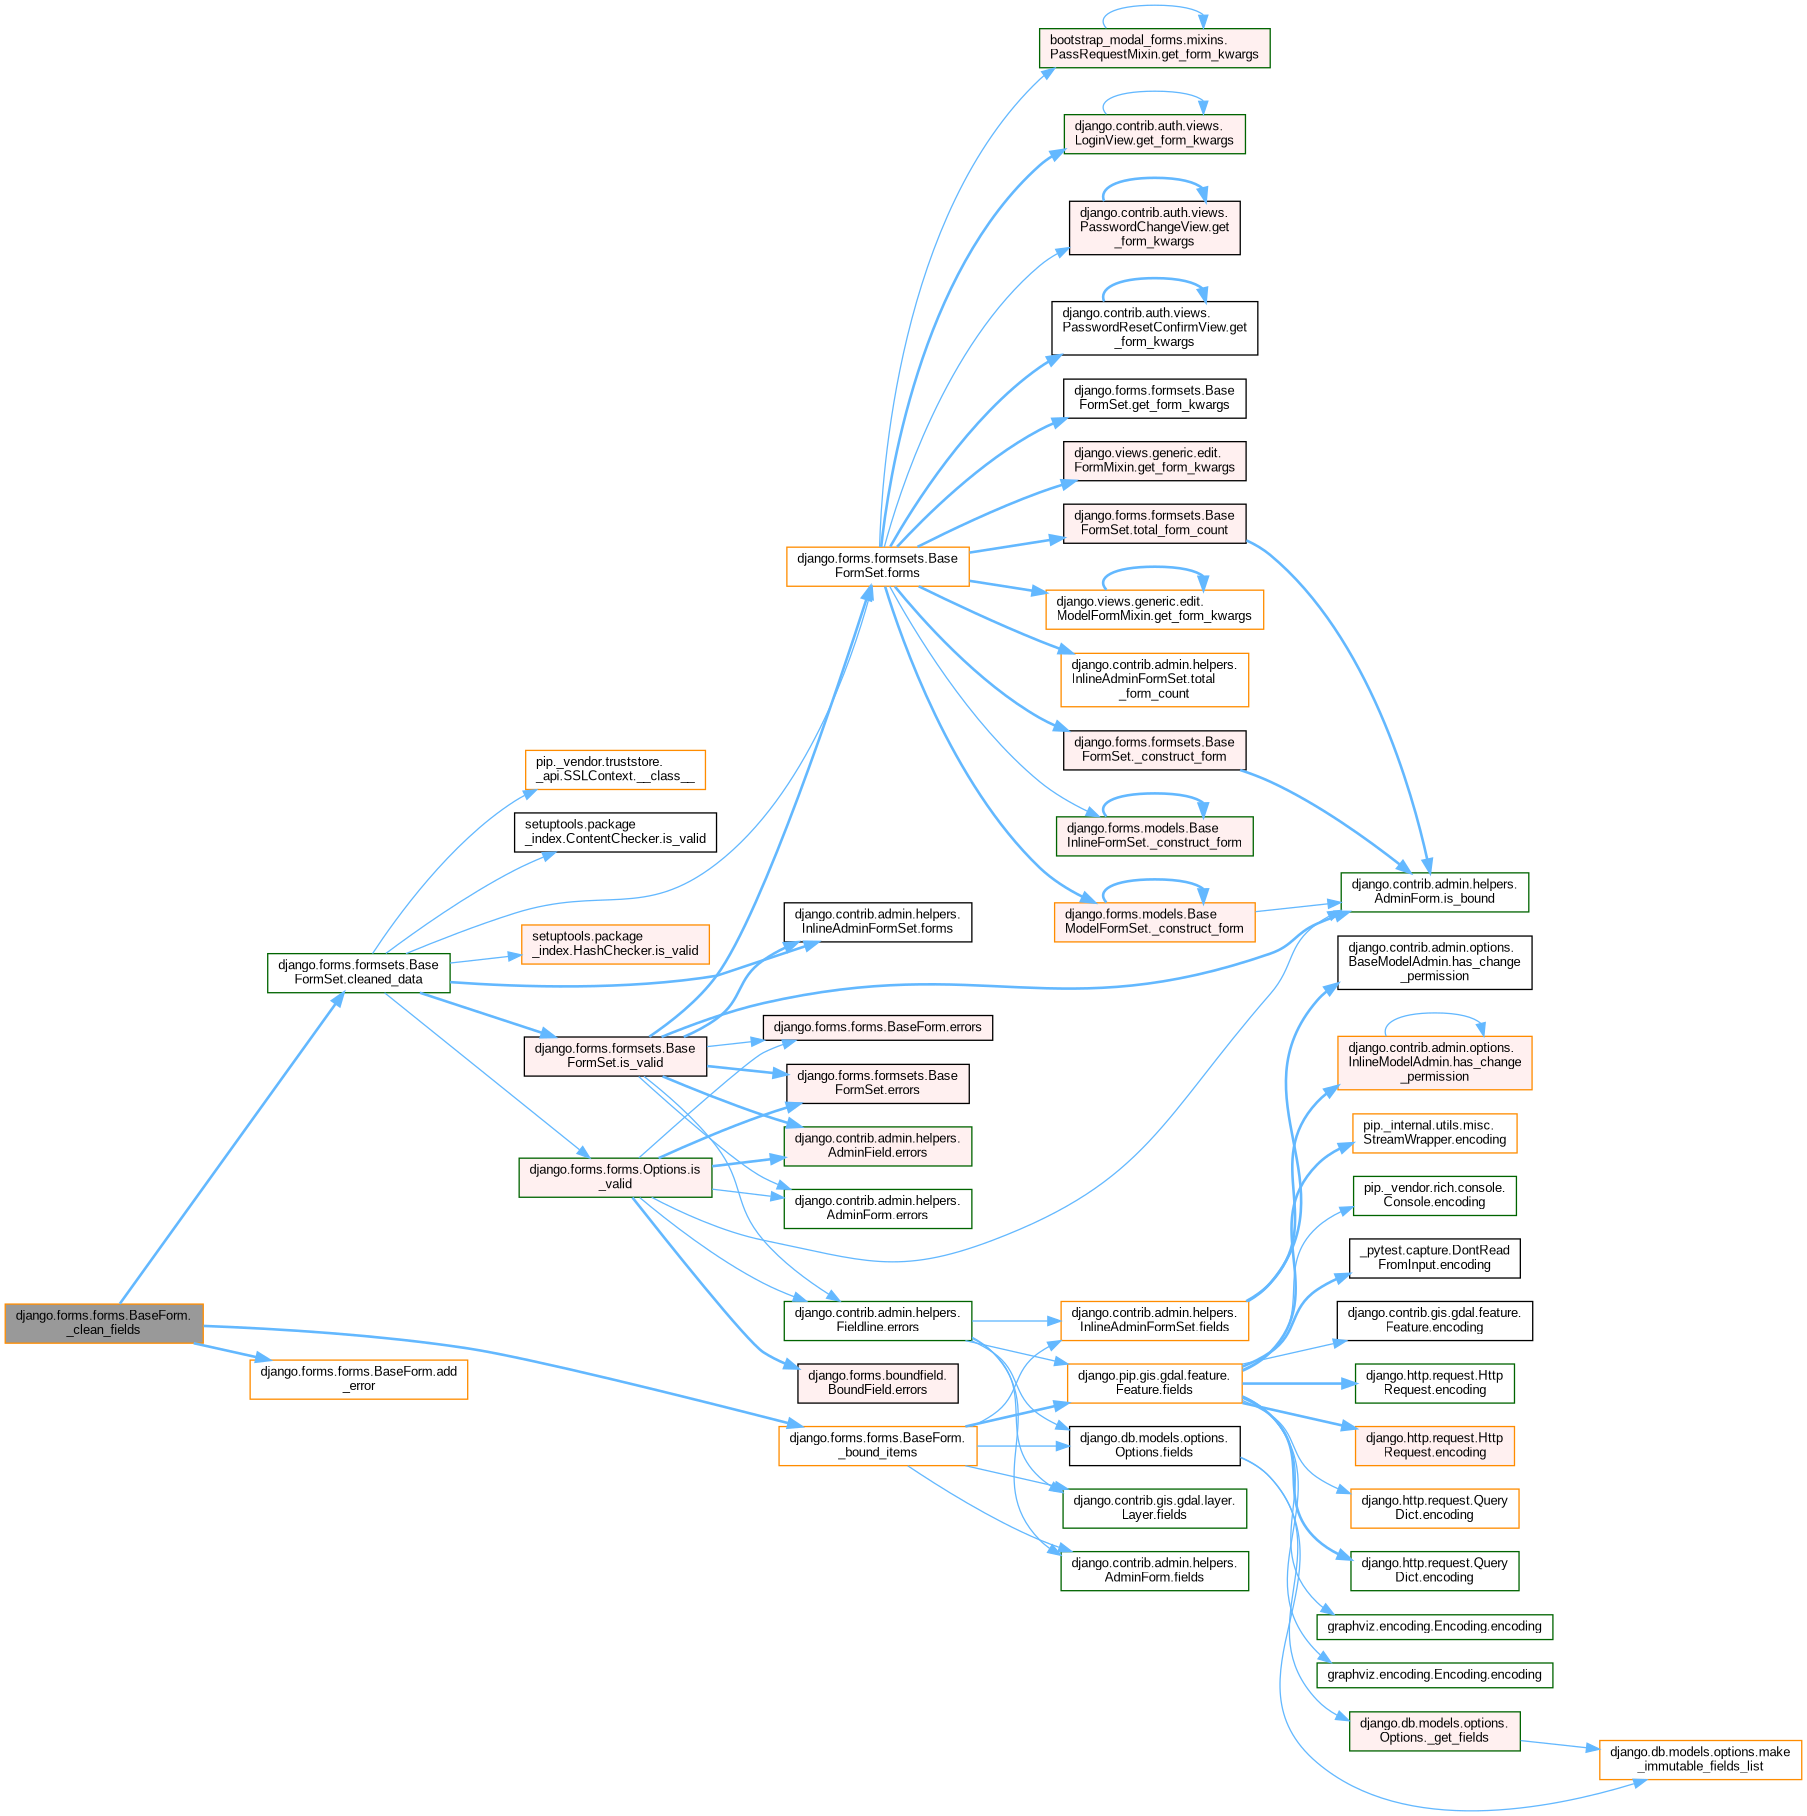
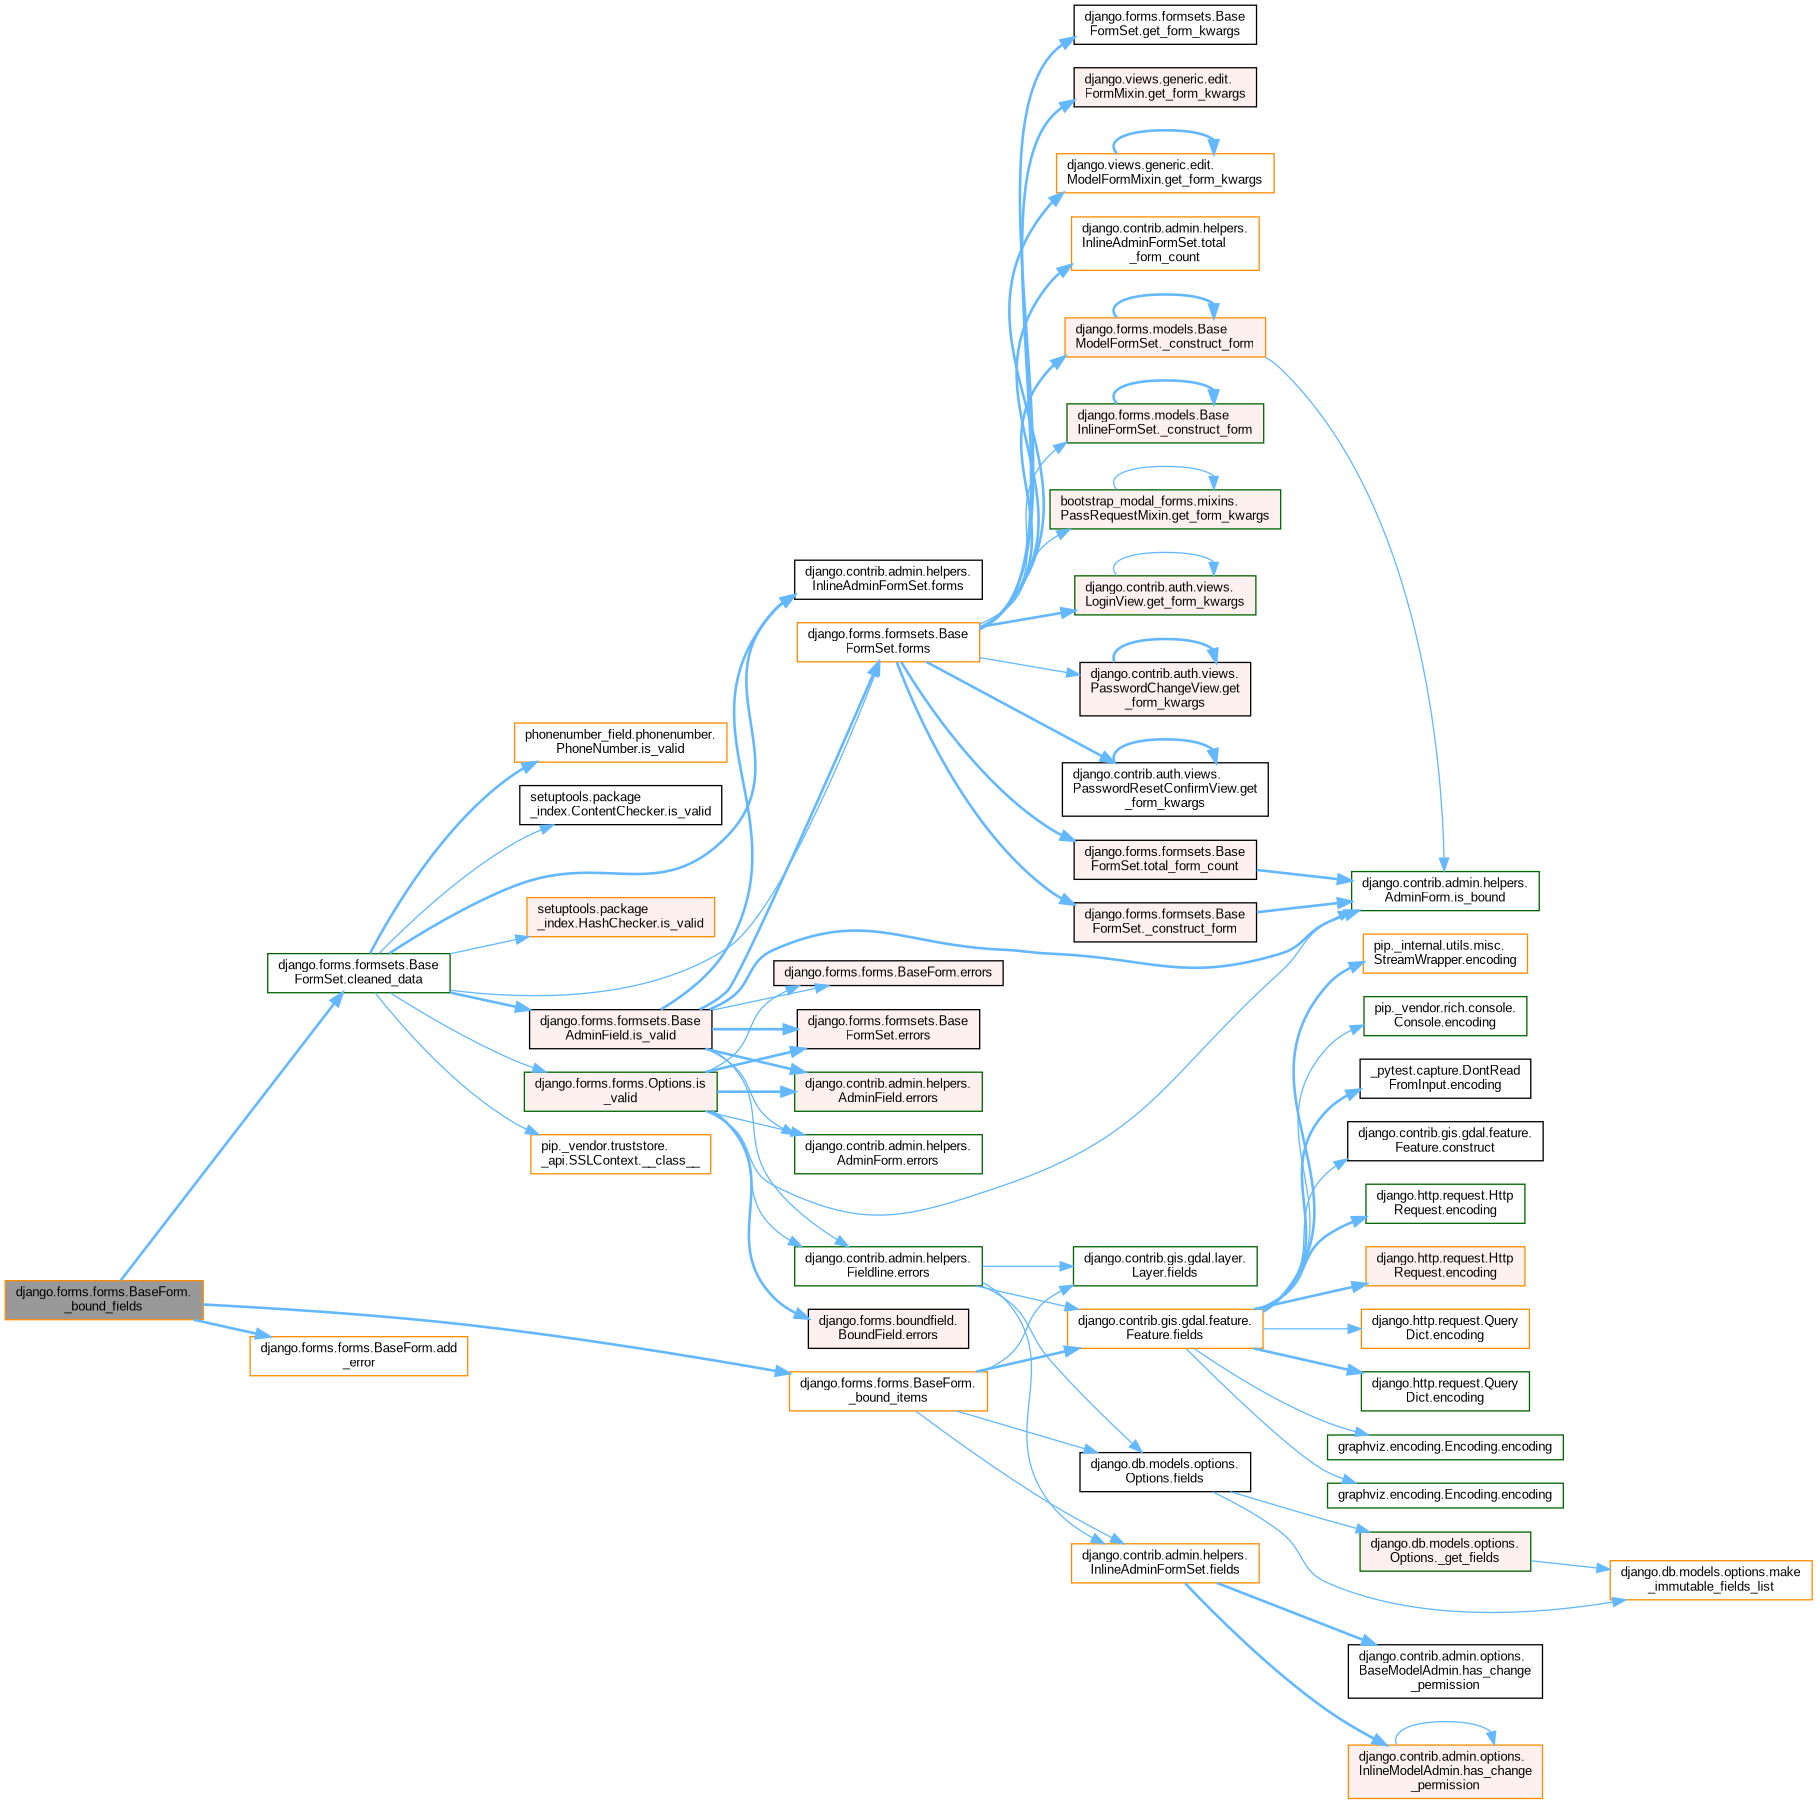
node "phonenumber_field.phonenumber. PhoneNumber.is_valid": added
node "django.forms.formsets.Base FormSet.is_valid": label "django.forms.formsets.Base FormSet.is_valid" -> "django.forms.formsets.Base AdminField.is_valid"
node "django.contrib.gis.gdal.feature. Feature.encoding": label "django.contrib.gis.gdal.feature. Feature.encoding" -> "django.contrib.gis.gdal.feature. Feature.construct"
node "django.forms.forms.BaseForm. _clean_fields": label "django.forms.forms.BaseForm. _clean_fields" -> "django.forms.forms.BaseForm. _bound_fields"
node "django.pip.gis.gdal.feature. Feature.fields": label "django.pip.gis.gdal.feature. Feature.fields" -> "django.contrib.gis.gdal.feature. Feature.fields"
node "django.contrib.admin.helpers. AdminForm.fields": removed
